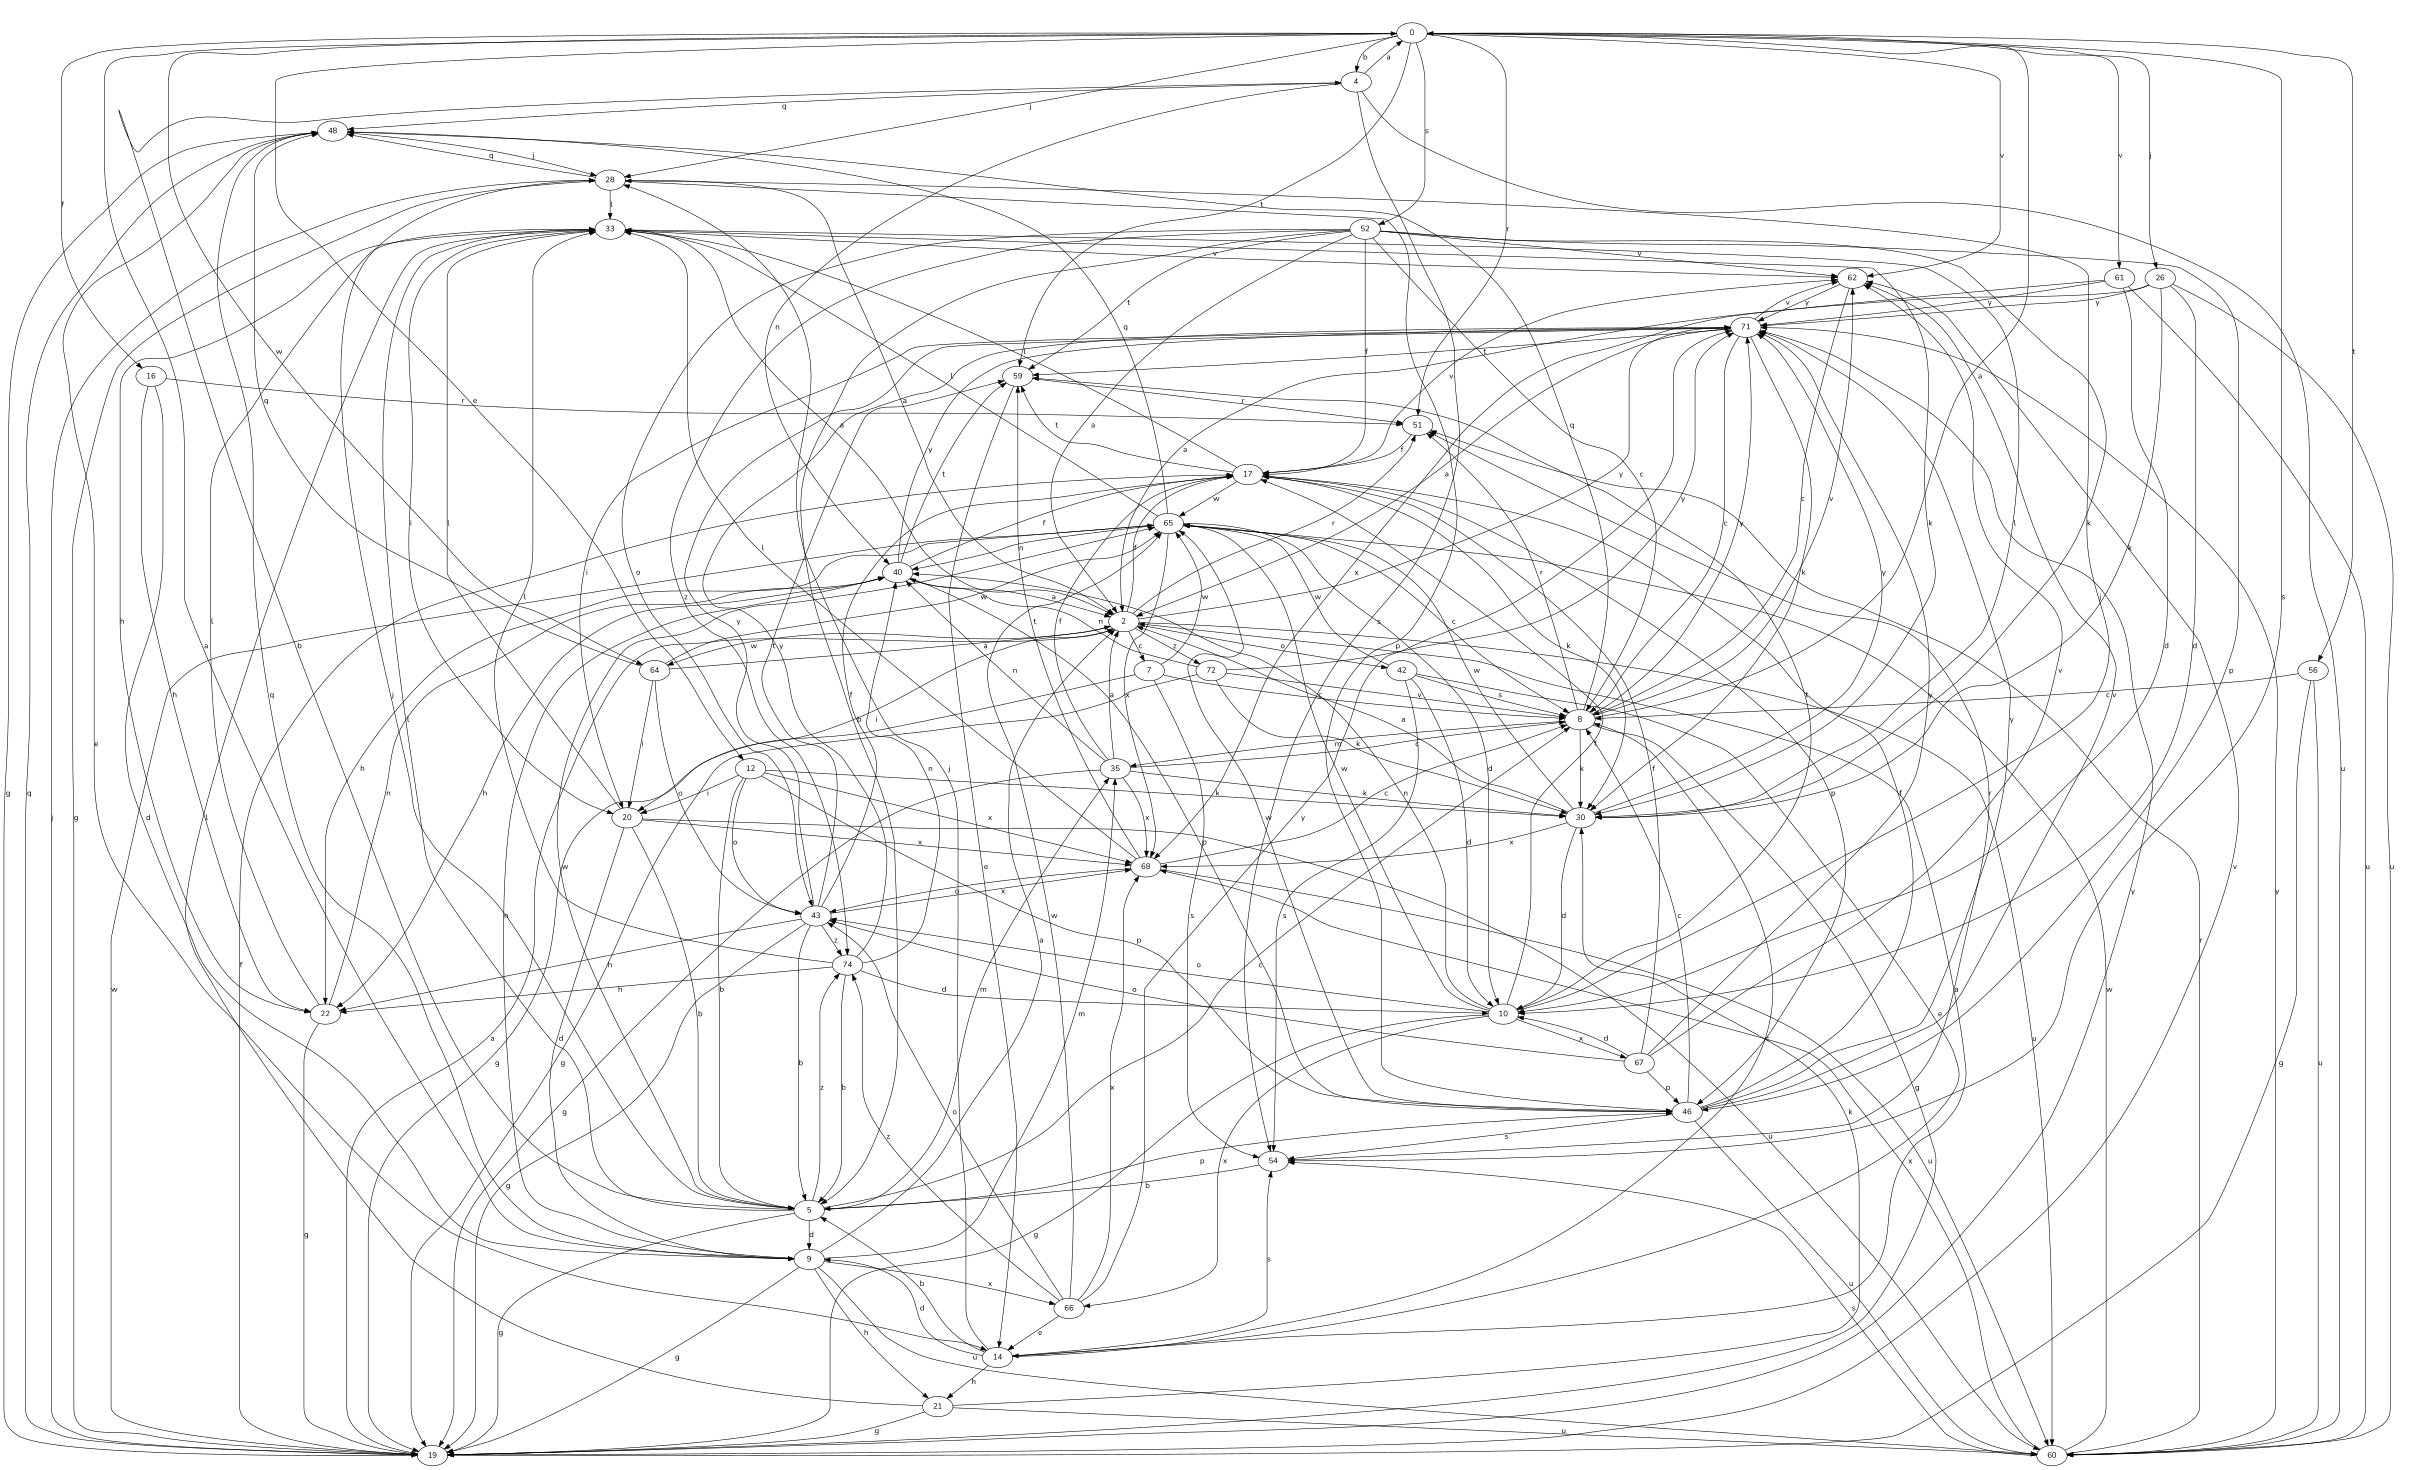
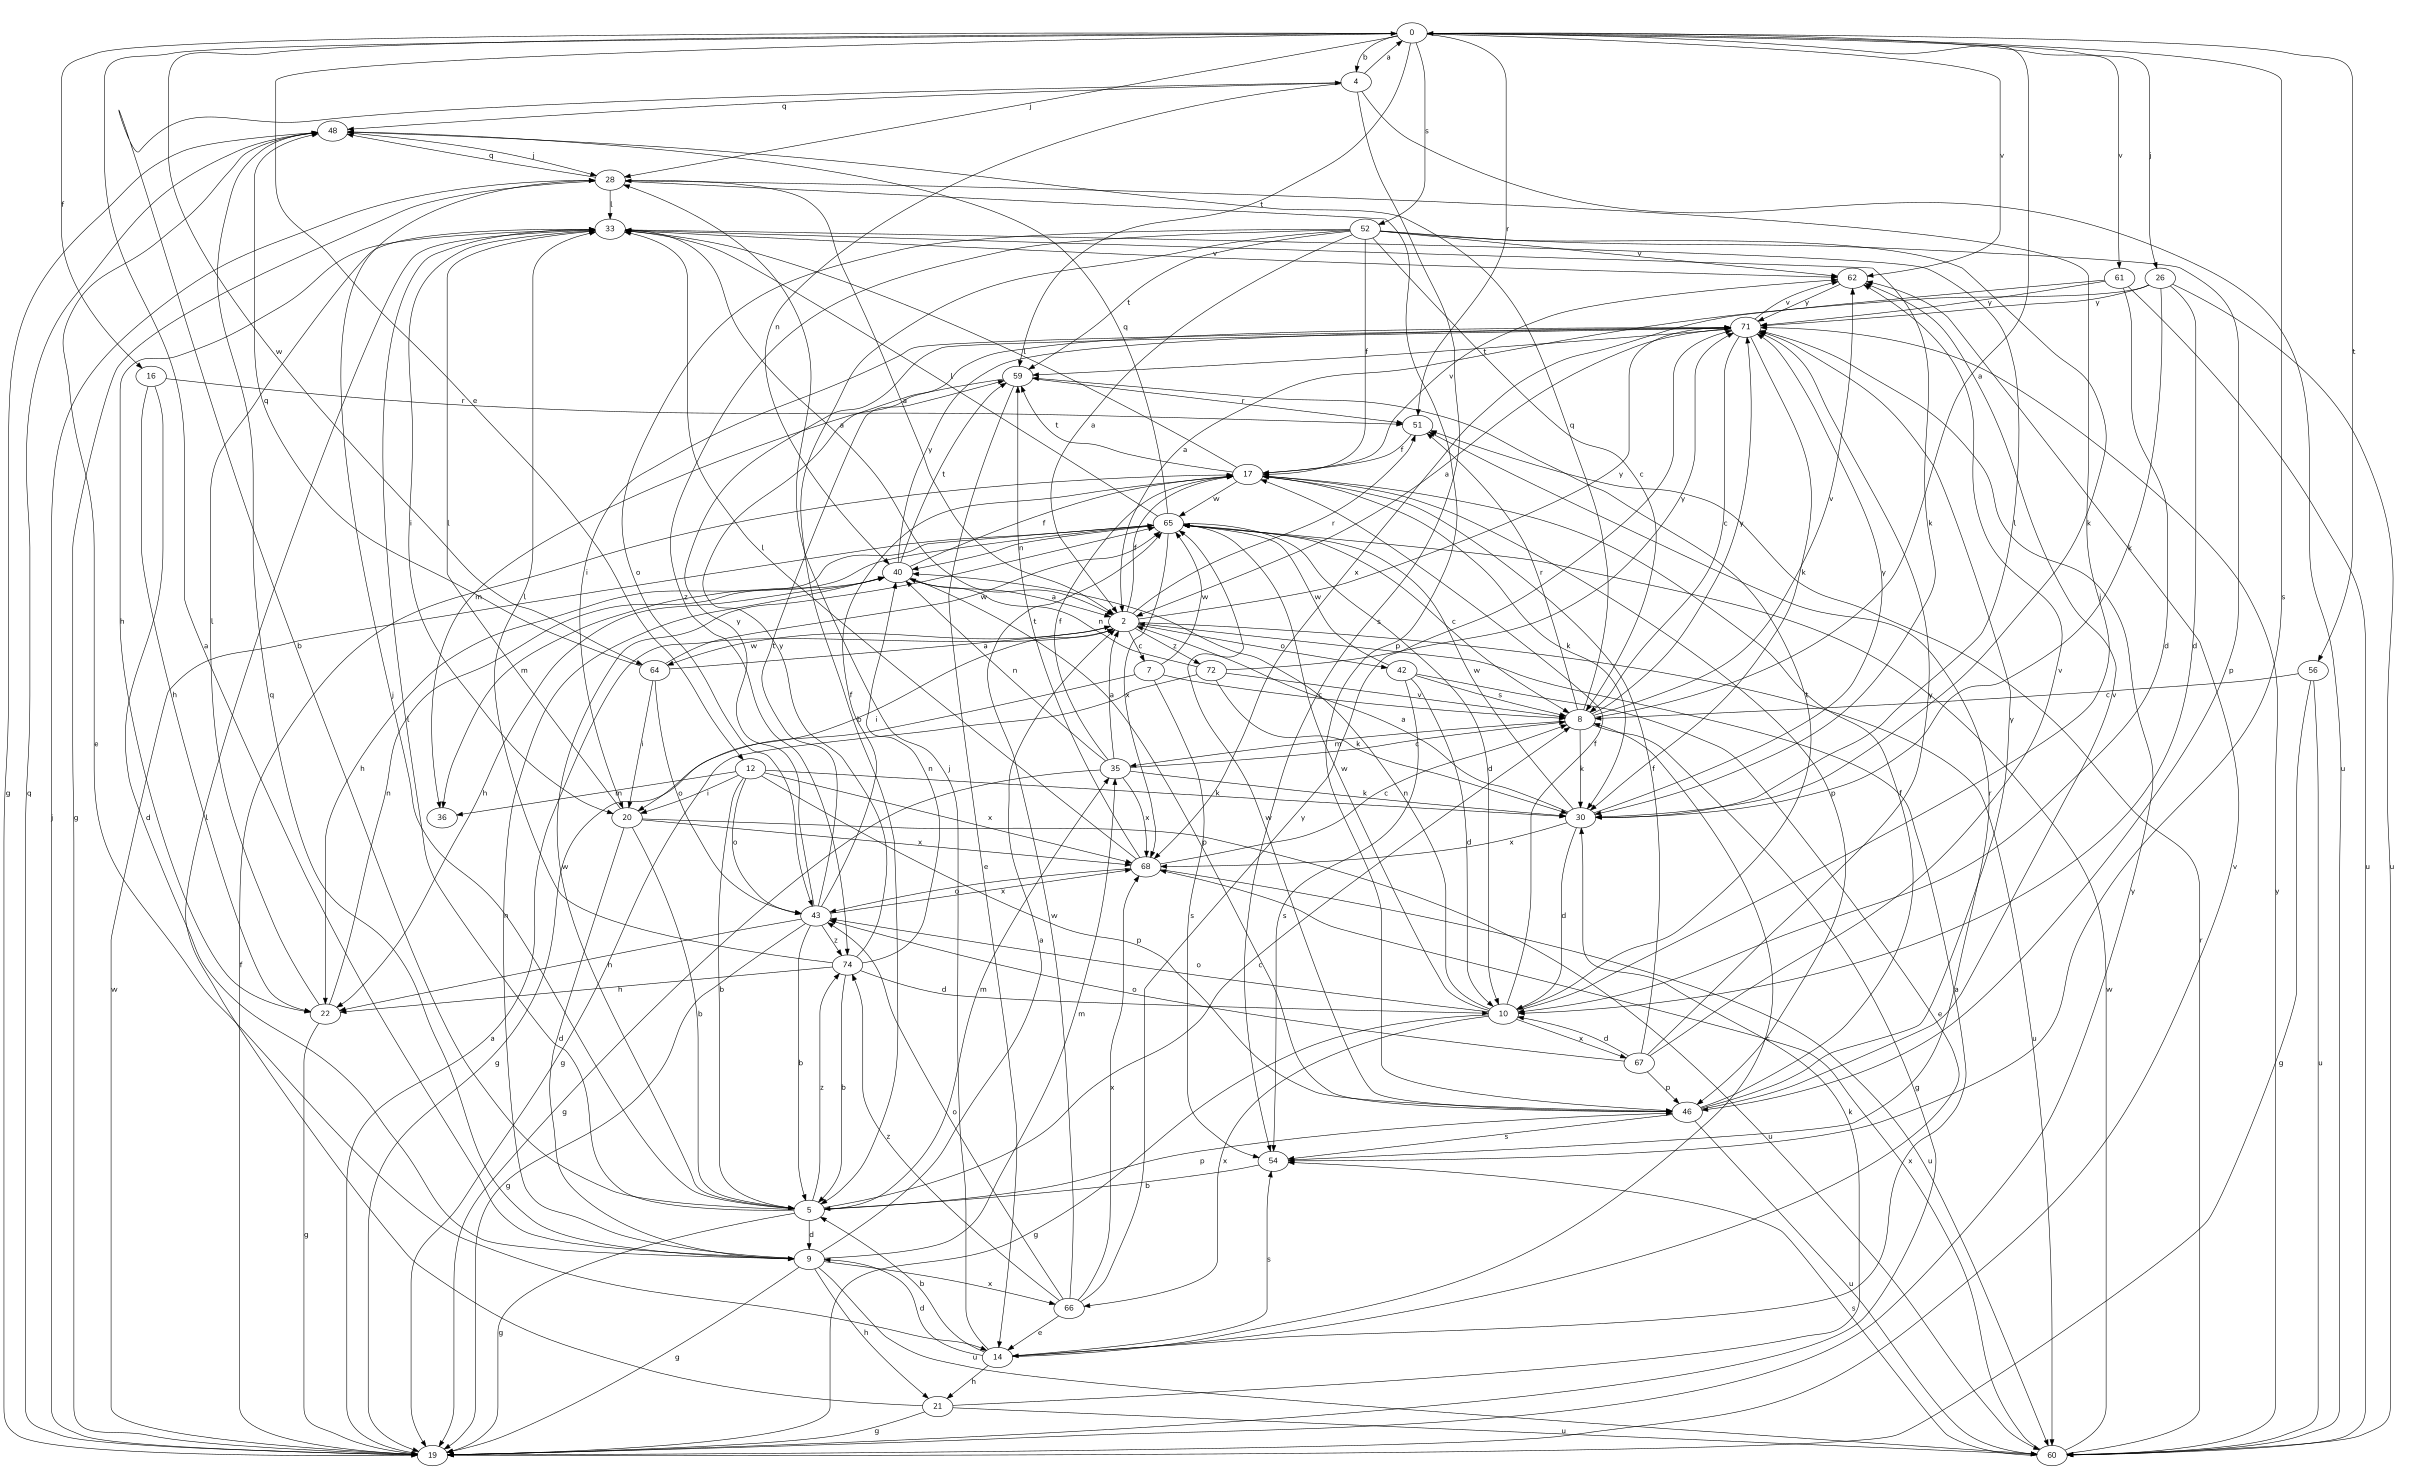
edge "62" -> "8": removed, label "c"
node "36": added
edge "46" -> "8": removed, label "c"
